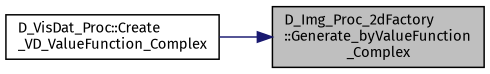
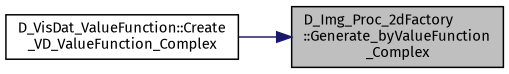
node "D_VisDat_Proc::Create _VD_ValueFunction_Complex": label "D_VisDat_Proc::Create _VD_ValueFunction_Complex" -> "D_VisDat_ValueFunction::Create _VD_ValueFunction_Complex"
